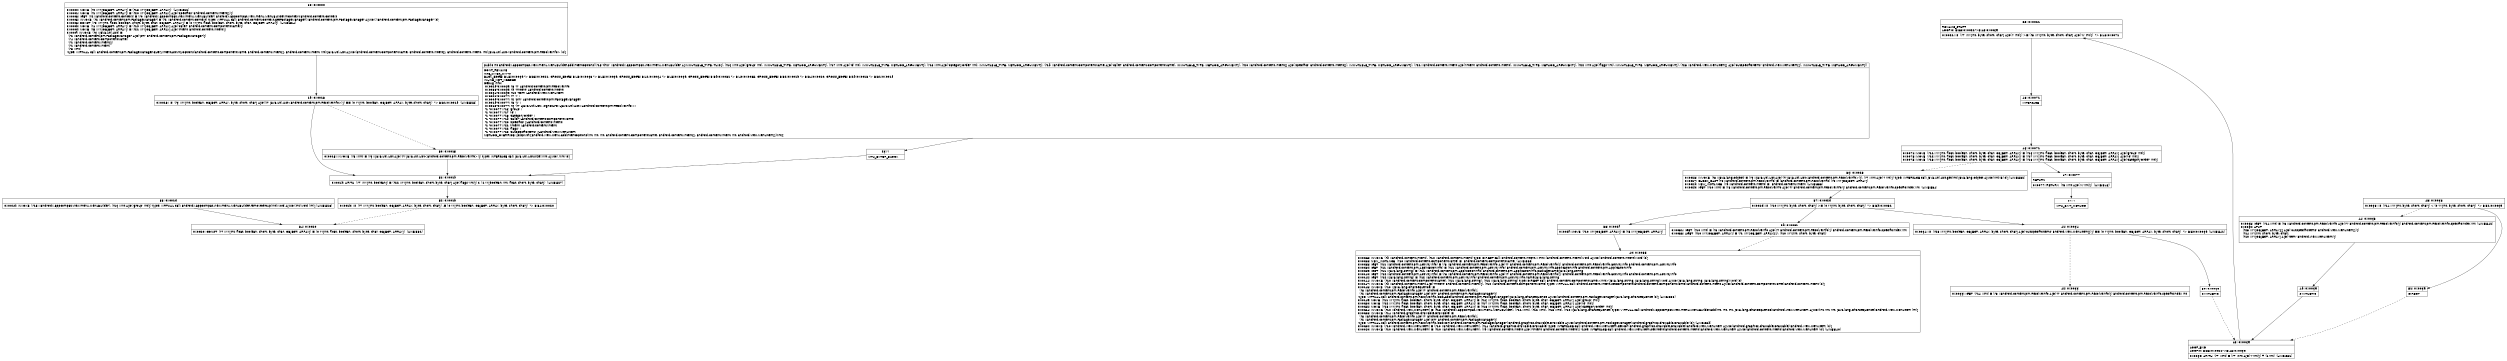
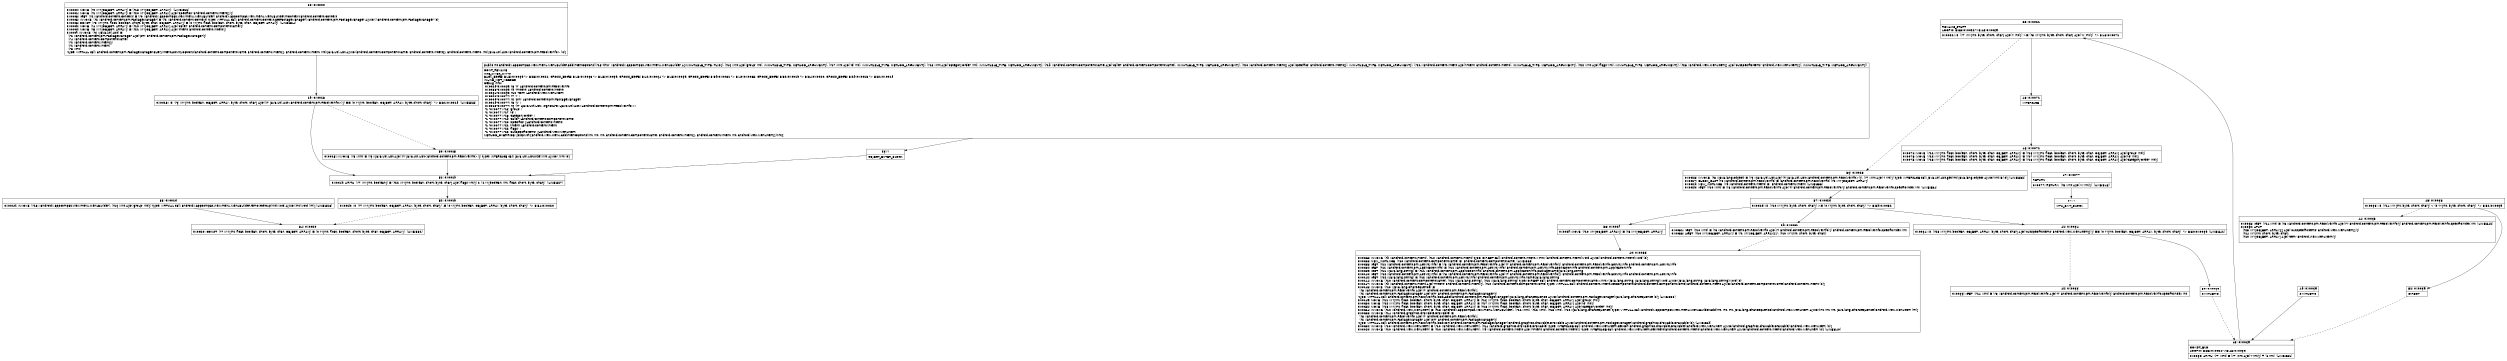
node "26: ?": text "MTH_ENTER_BLOCK" -> "OBJECT_ENTER_BLOCK"
edge "46: 0x0071" -> "36: 0x0023": now "35: 0x0021" -> "36: 0x0023"
edge "46: 0x0071" -> "47: 0x0077": removed
node "27: ?": text "MTH_EXIT_METHOD" -> "MTH_EXIT_BLOCK"
edge "44: 0x006a" -> "49: 0x006e": removed
node "45: 0x006e": text "LOOP_END" -> "CONST_END"
